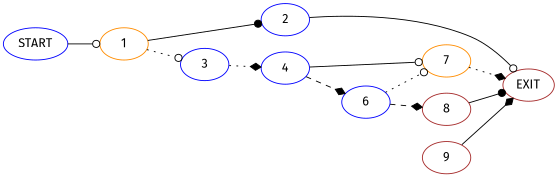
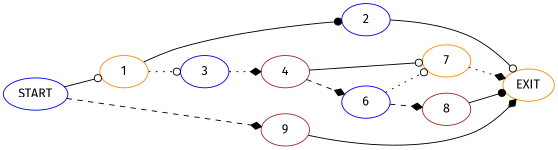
node "4": color blue -> brown
node "EXIT": color brown -> darkorange
edge "START" -> "9": added
